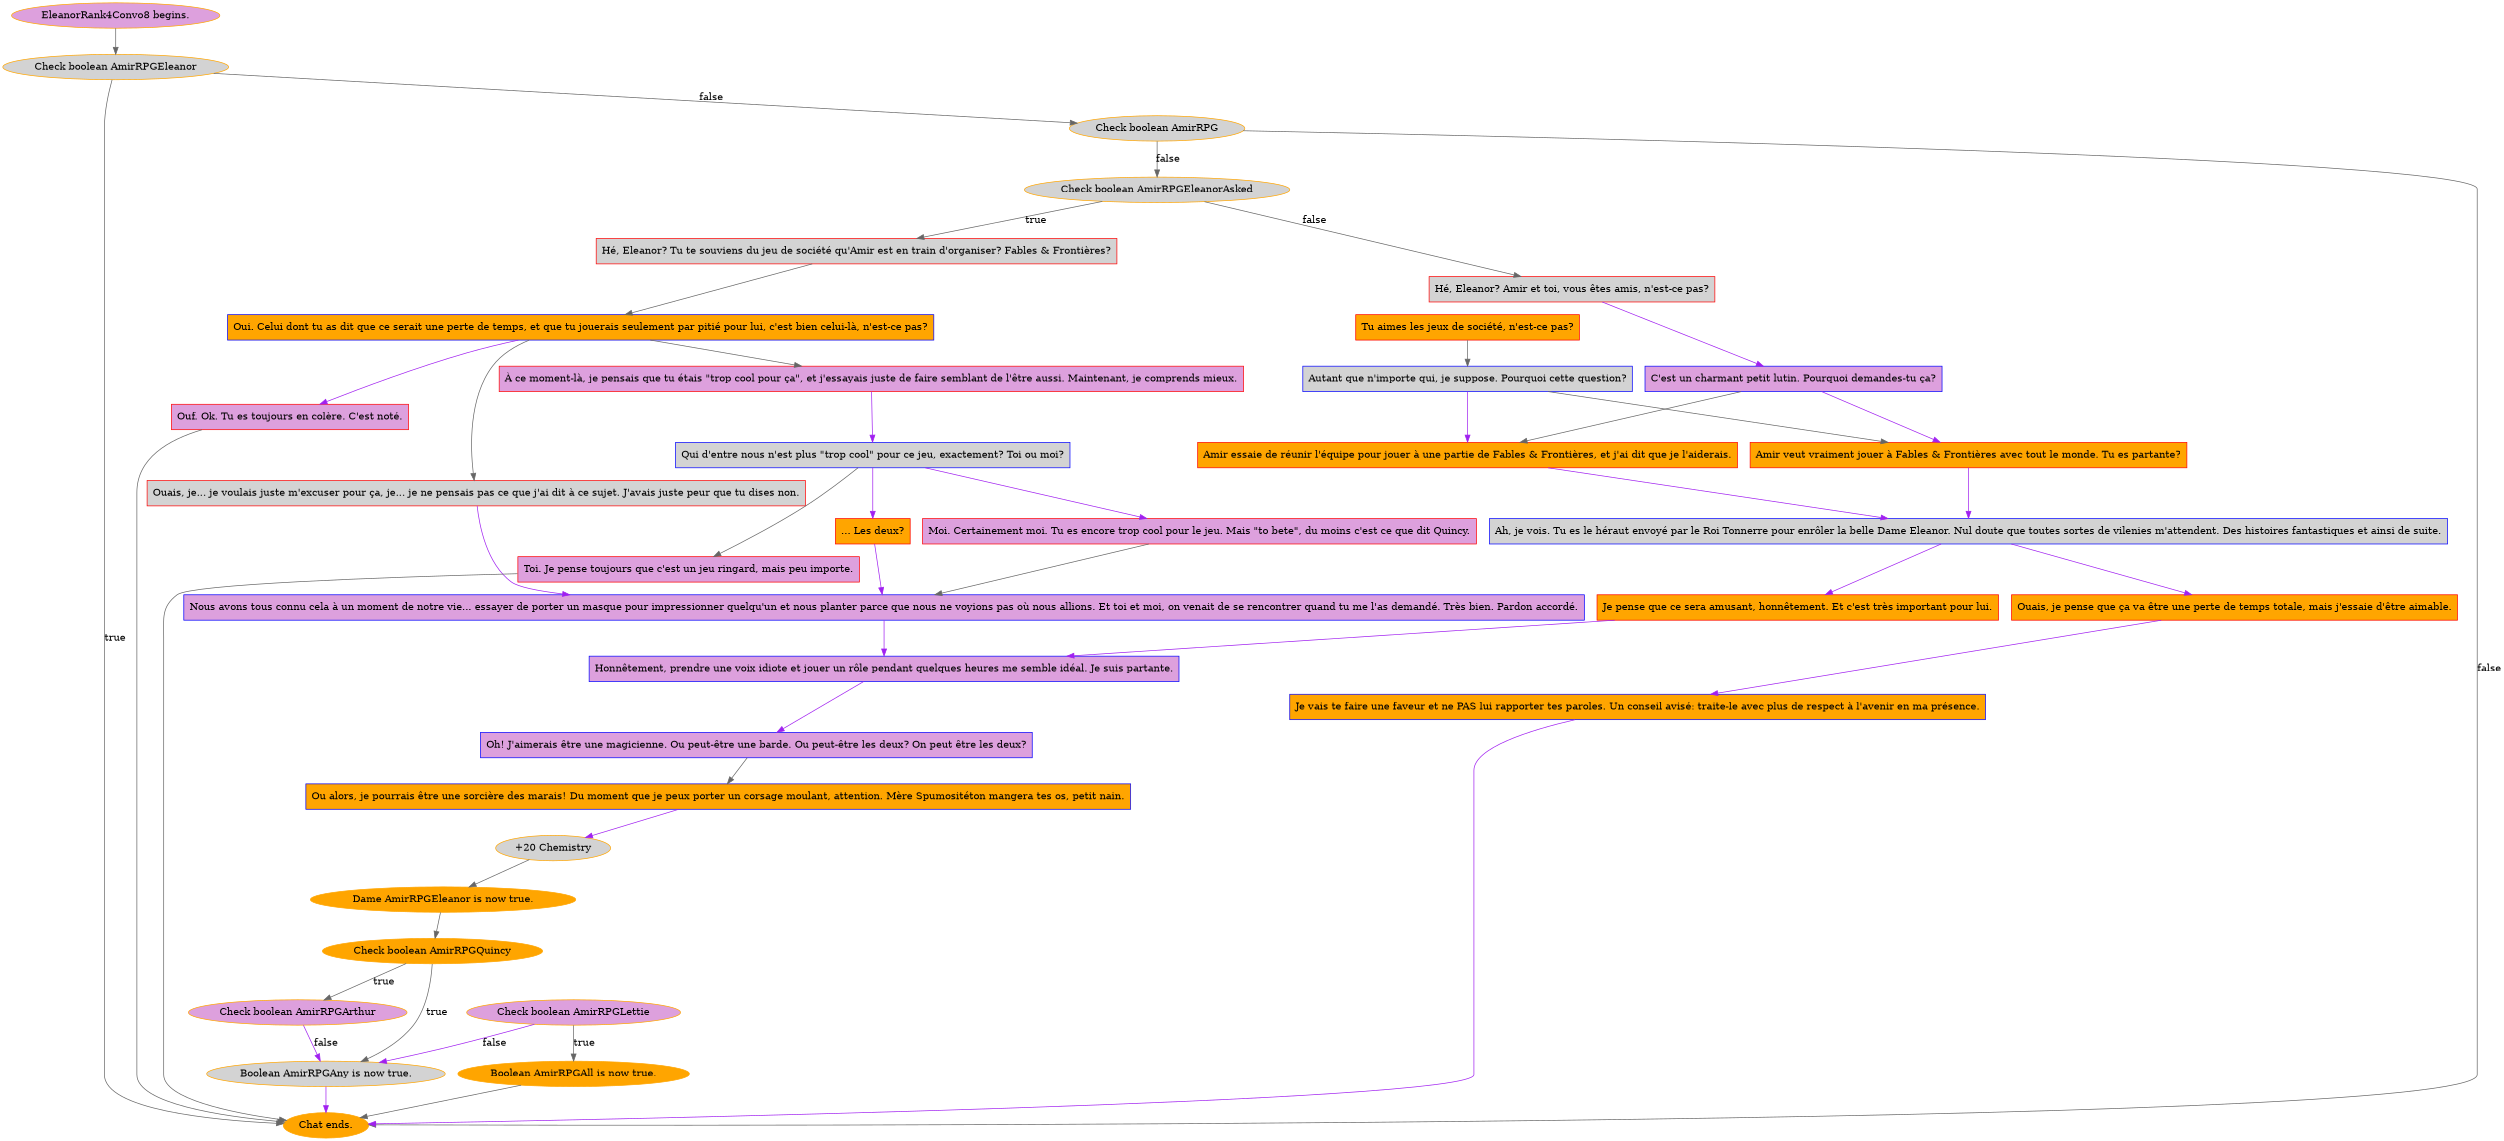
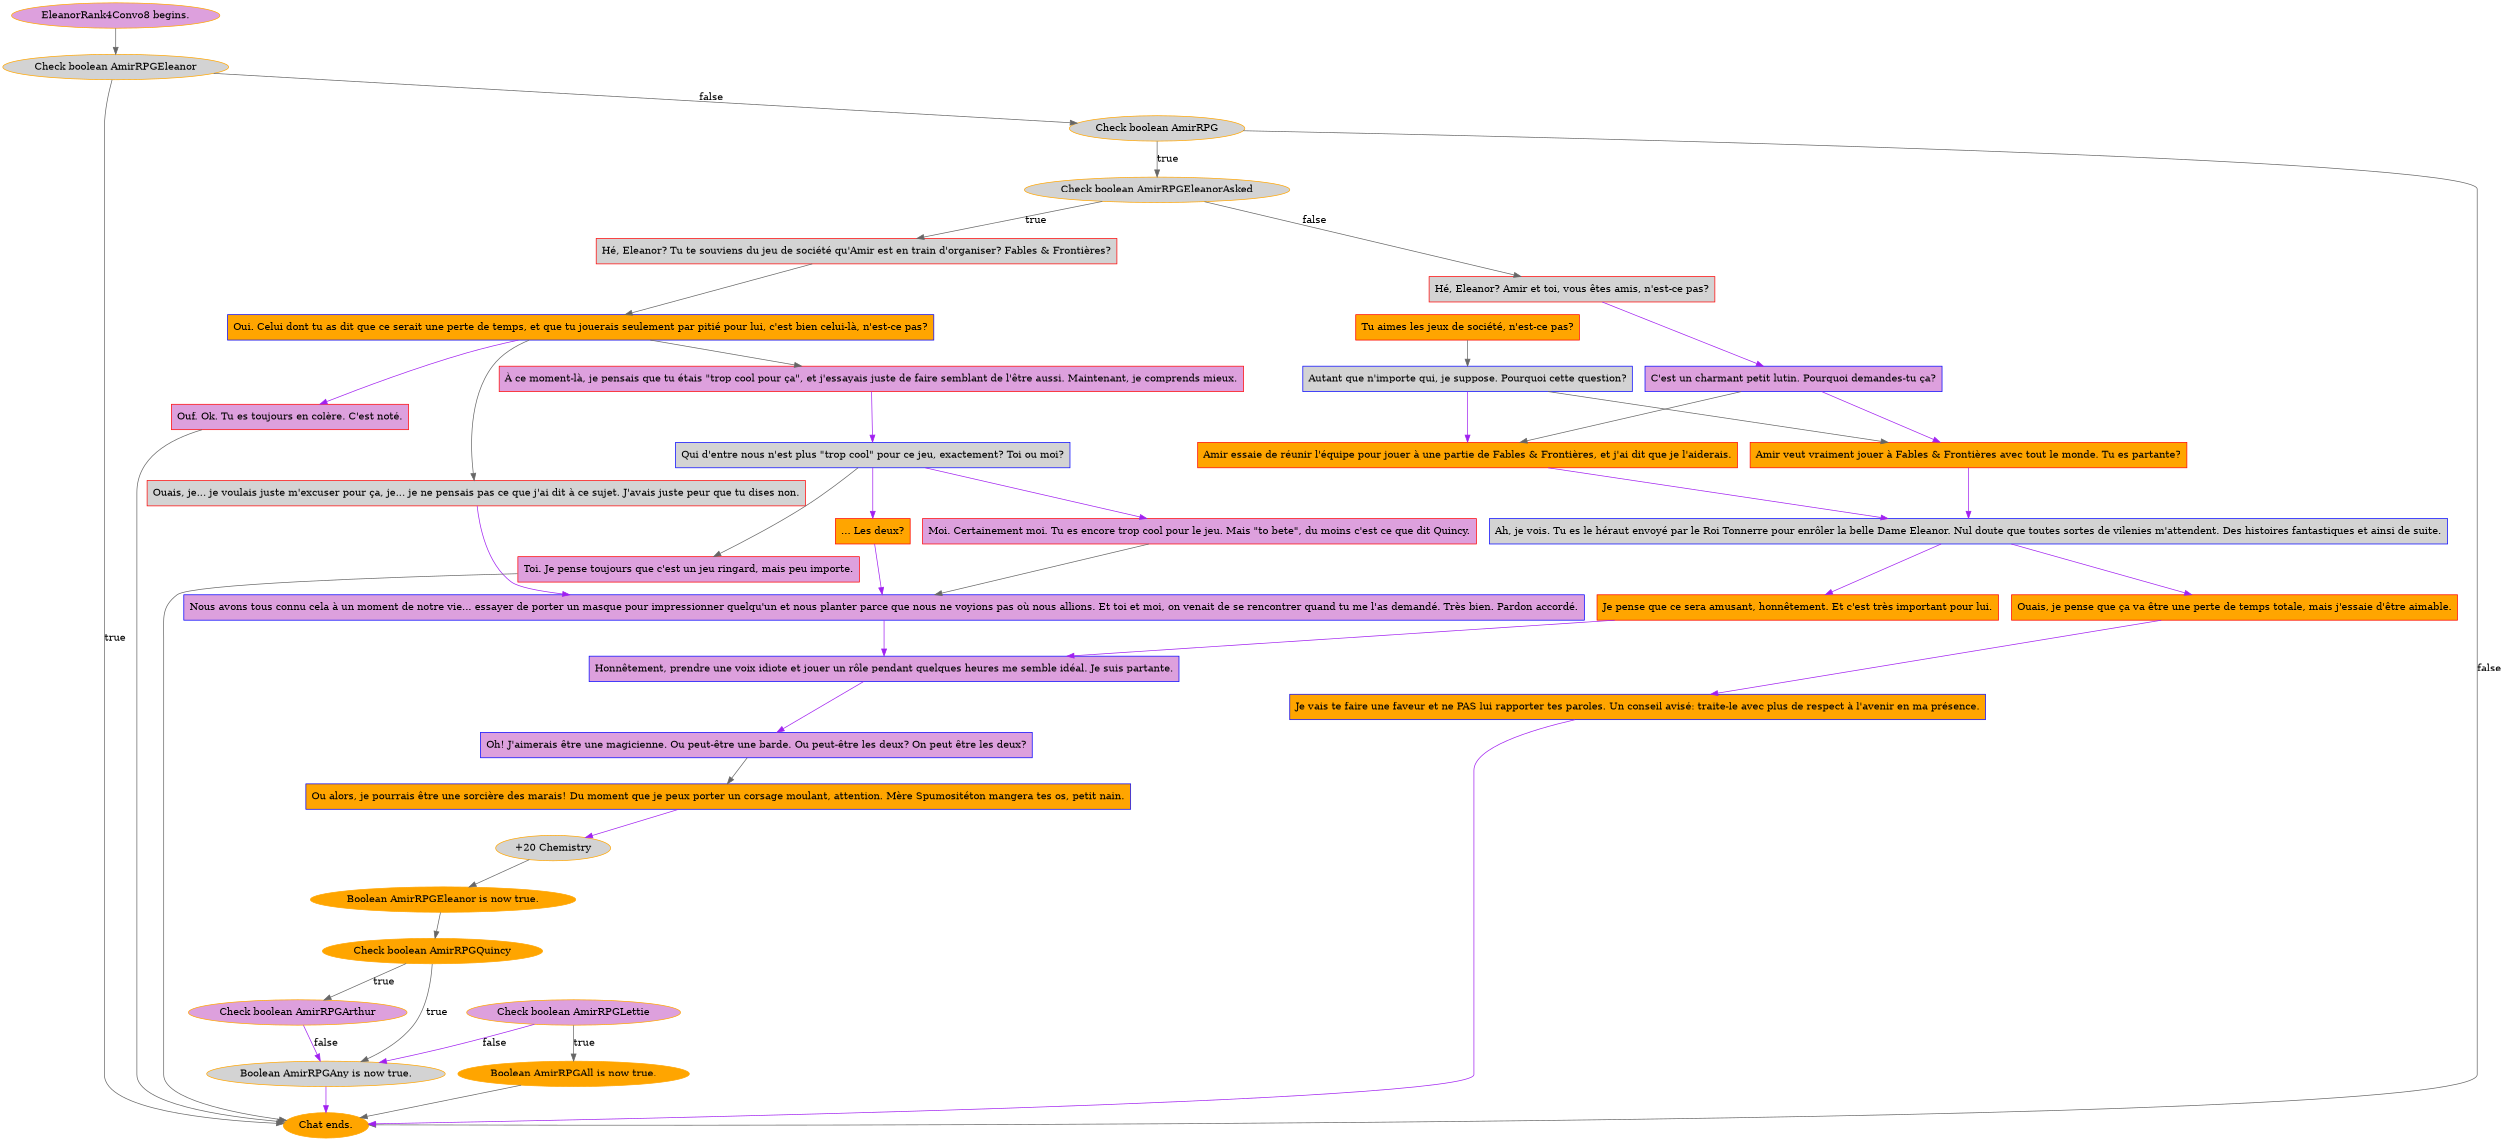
edge "Check boolean AmirRPG" -> "Check boolean AmirRPGEleanorAsked": label "false" -> "true"
node "Dame AmirRPGEleanor is now true.": label "Dame AmirRPGEleanor is now true." -> "Boolean AmirRPGEleanor is now true."
